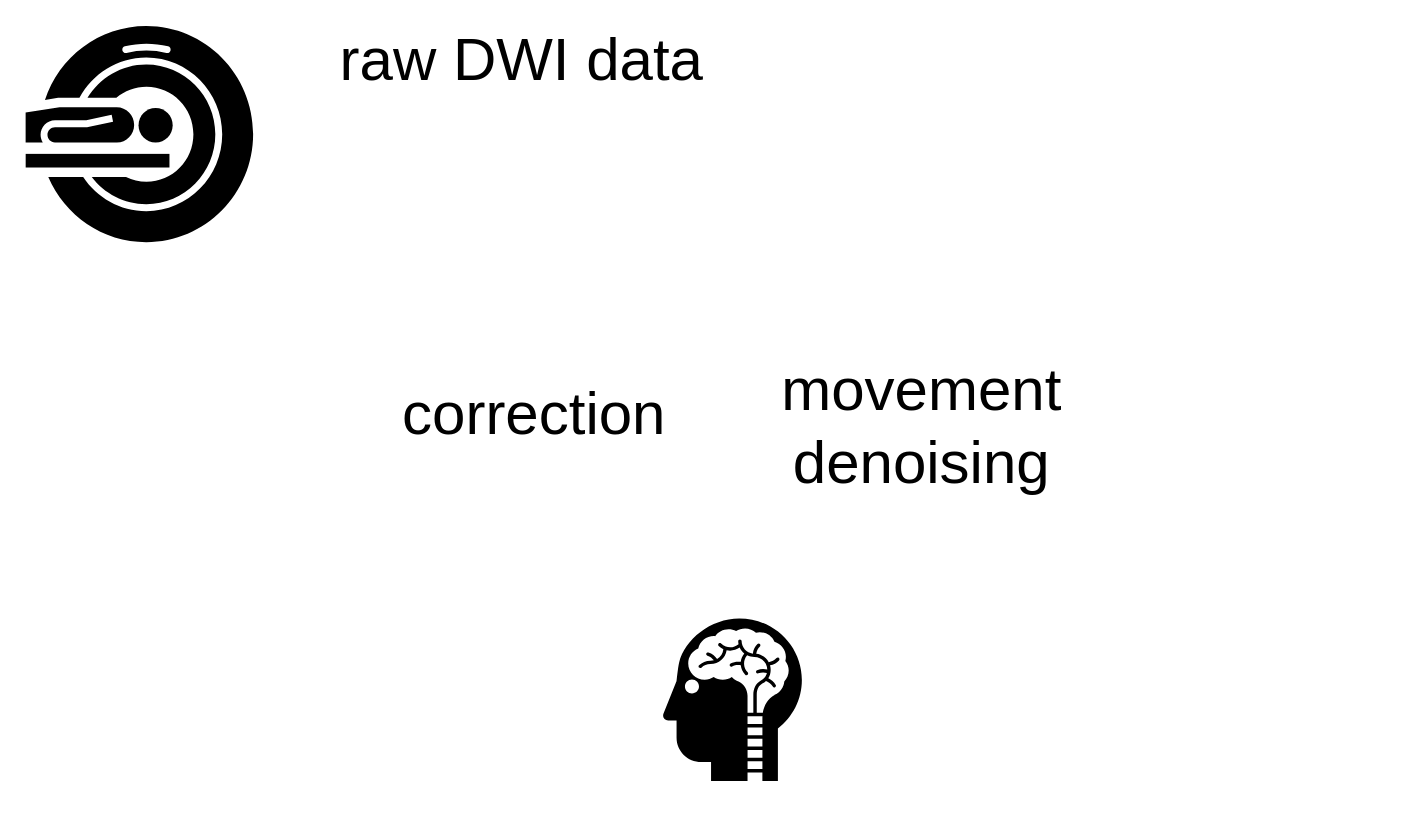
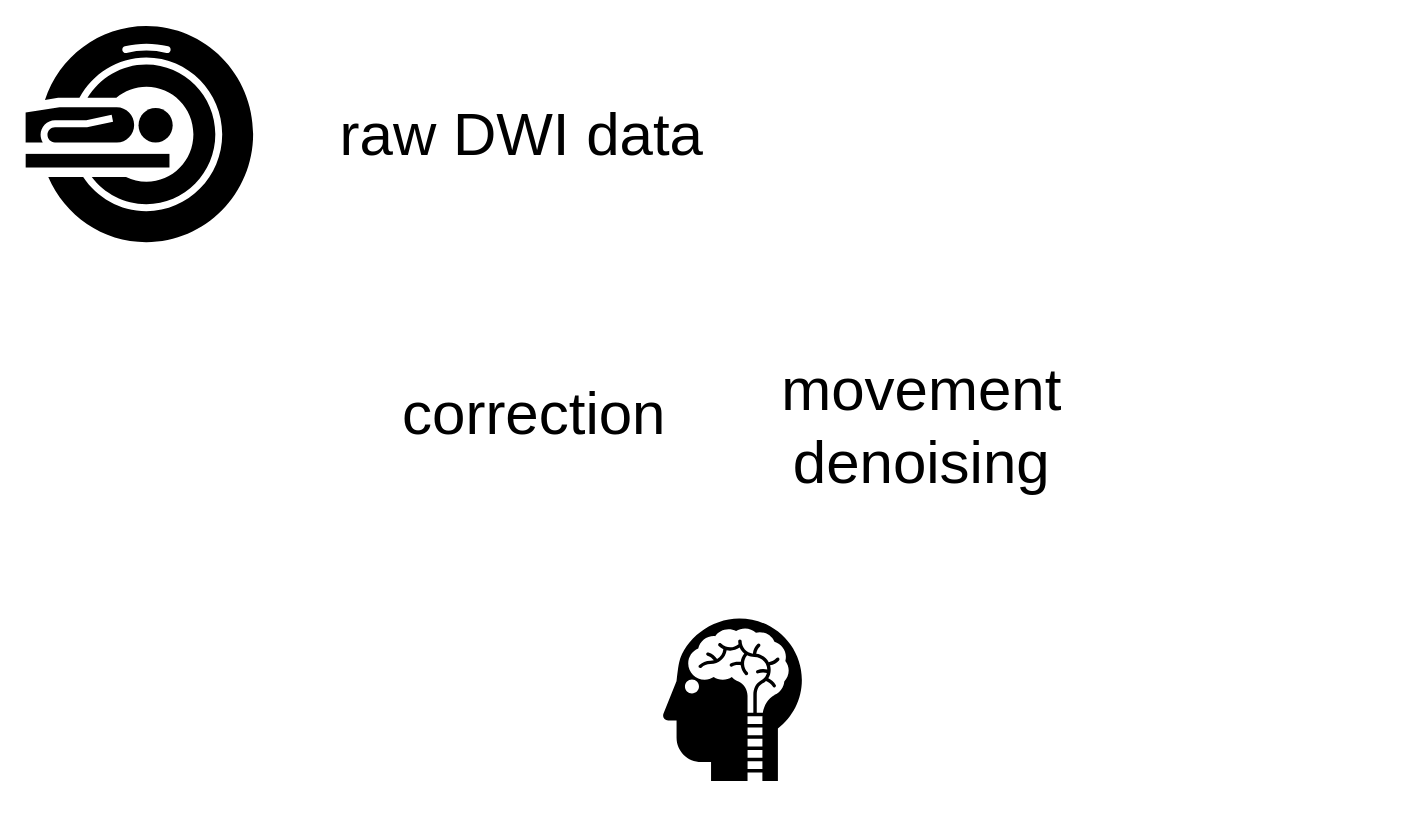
node "raw DWI data": moved (522, 59) -> (522, 134)
